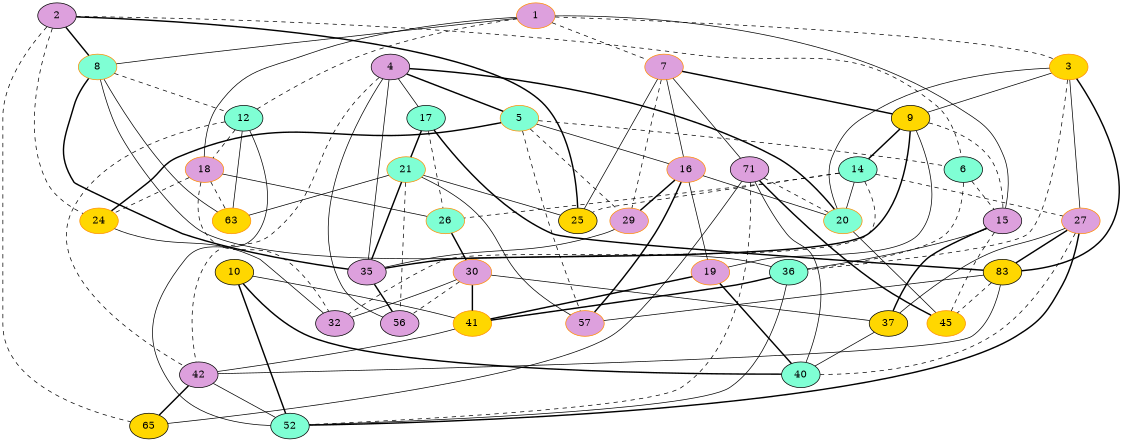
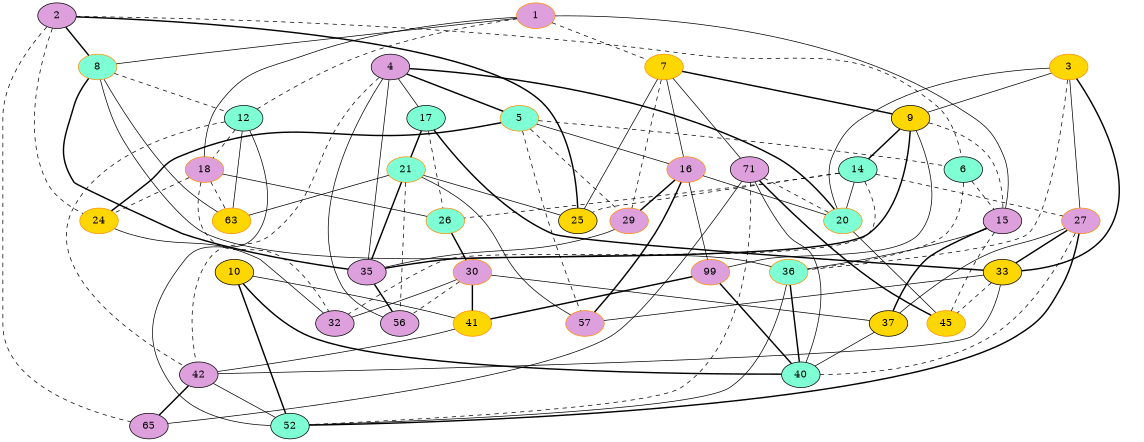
edge "1" -- "3": removed
node "7": fillcolor plum -> gold
node "19": label "19" -> "99"
node "36": color black -> darkorange
node "83": label "83" -> "33"
edge "36" -- "41": now "36" -- "40"
node "65": fillcolor gold -> plum
